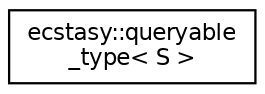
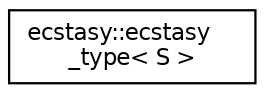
node "ecstasy::queryable _type< S >": label "ecstasy::queryable _type< S >" -> "ecstasy::ecstasy _type< S >"
